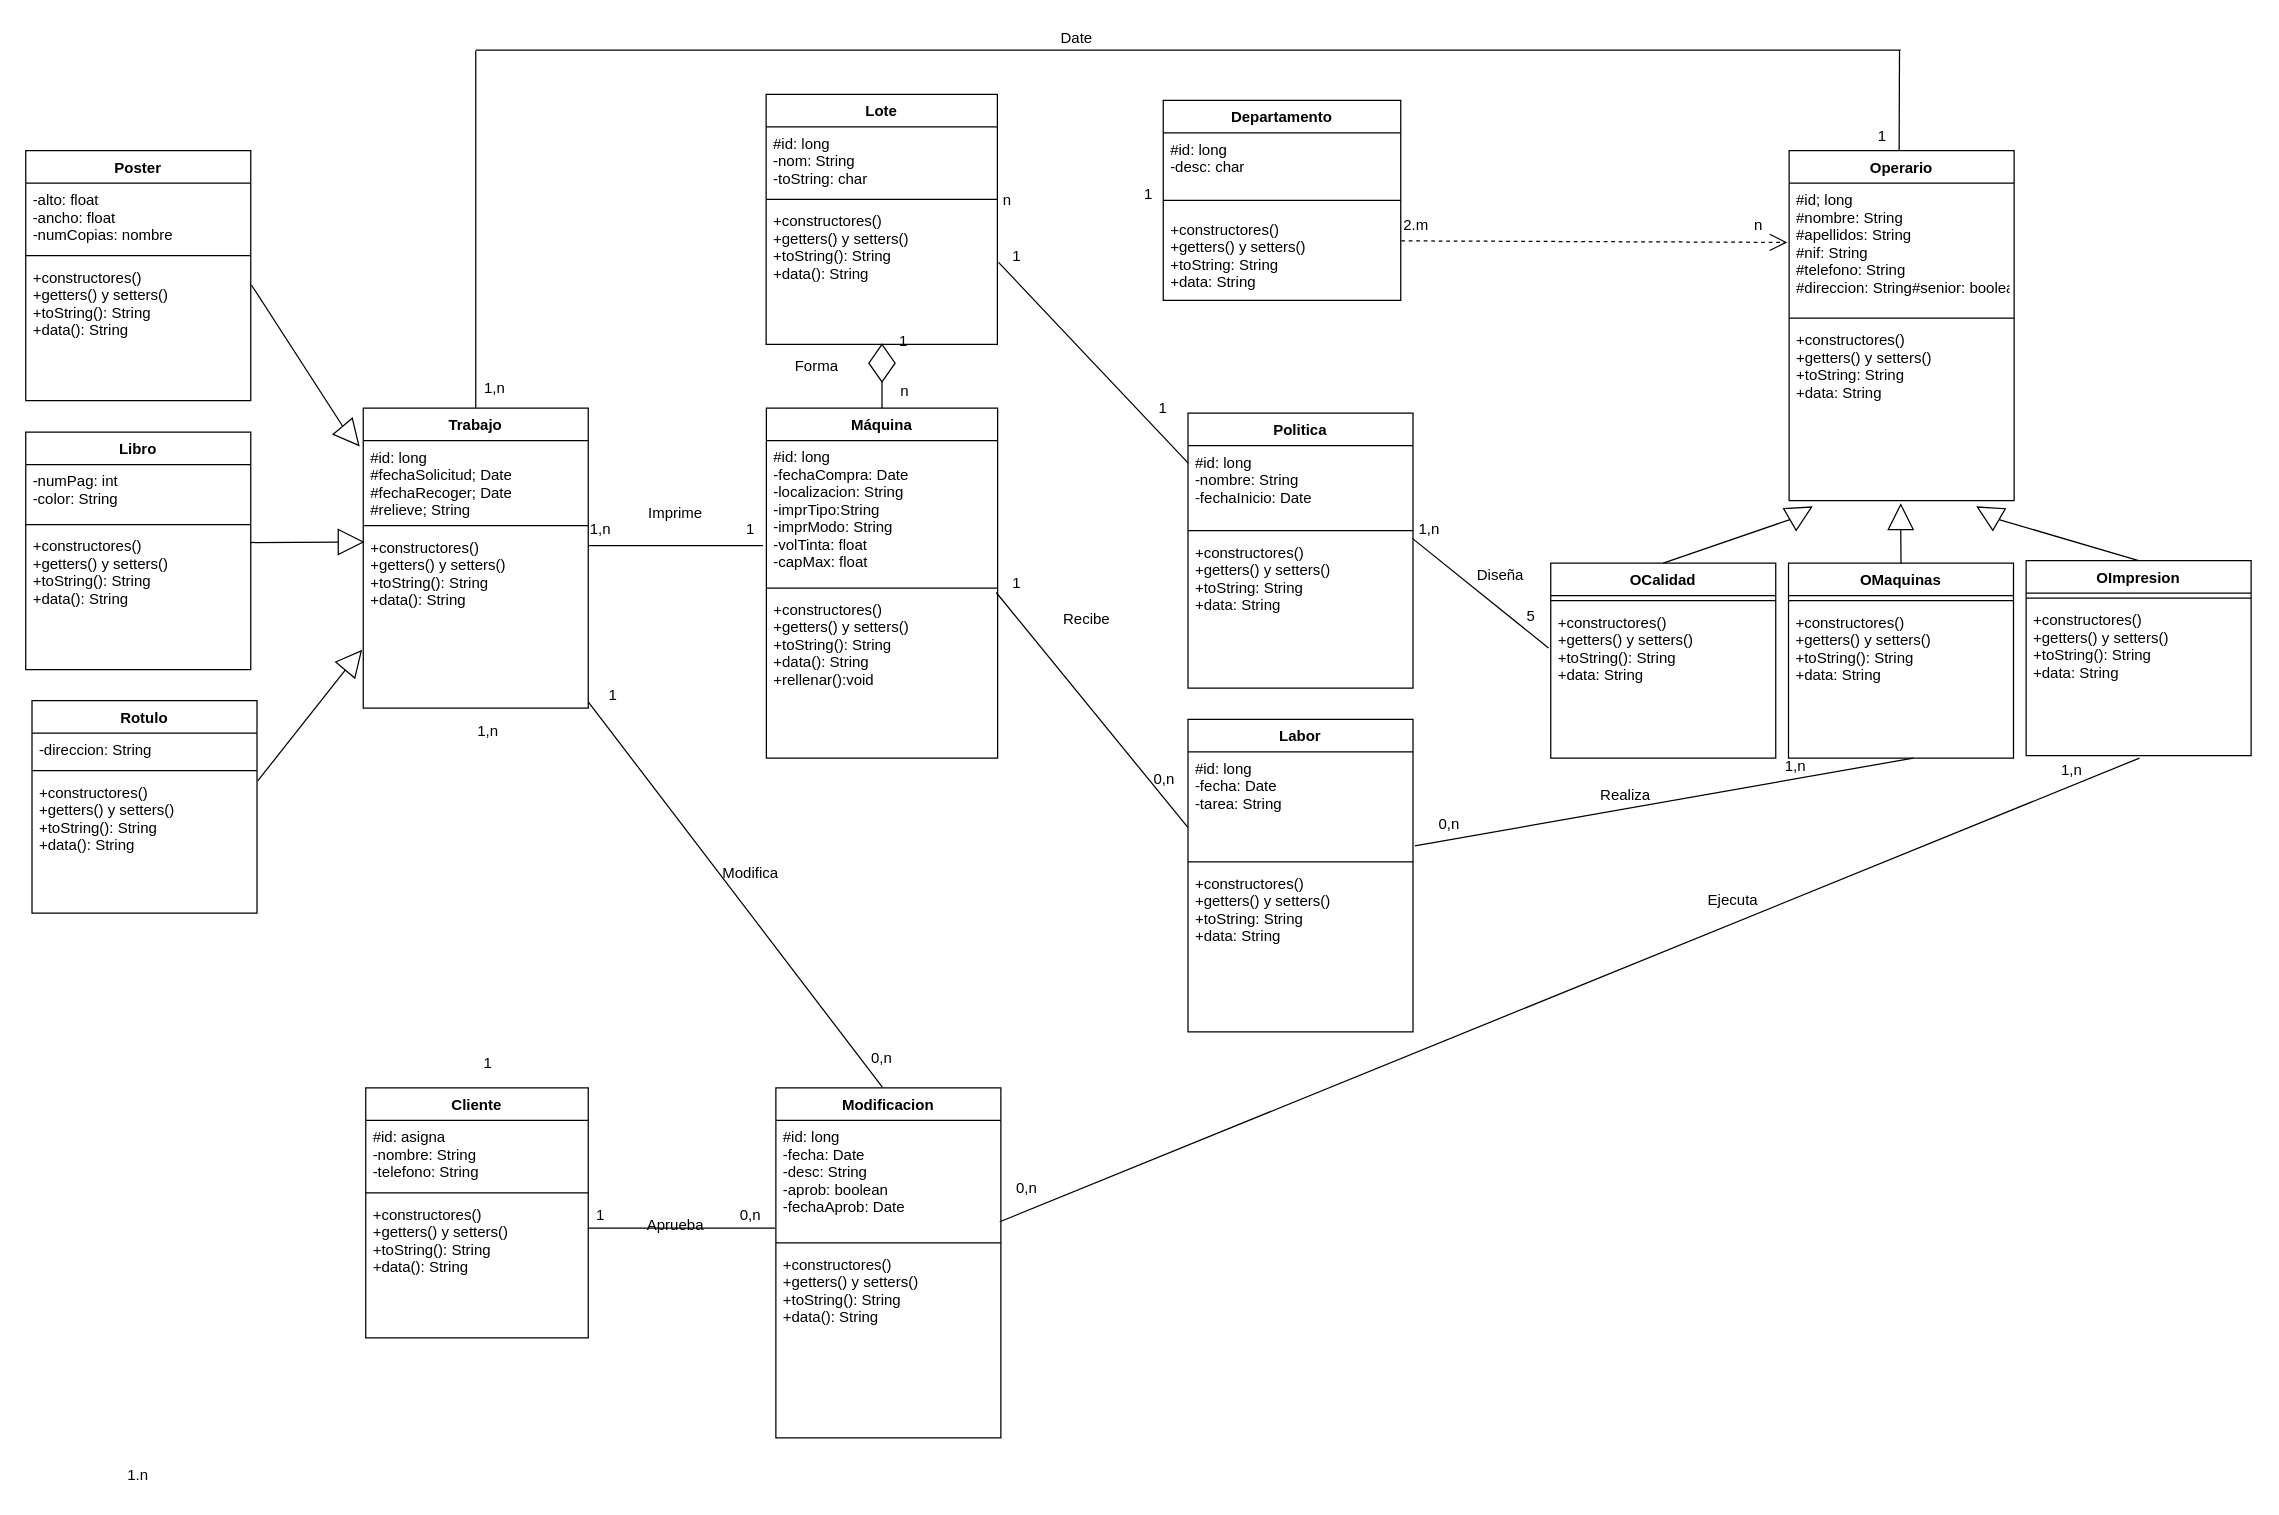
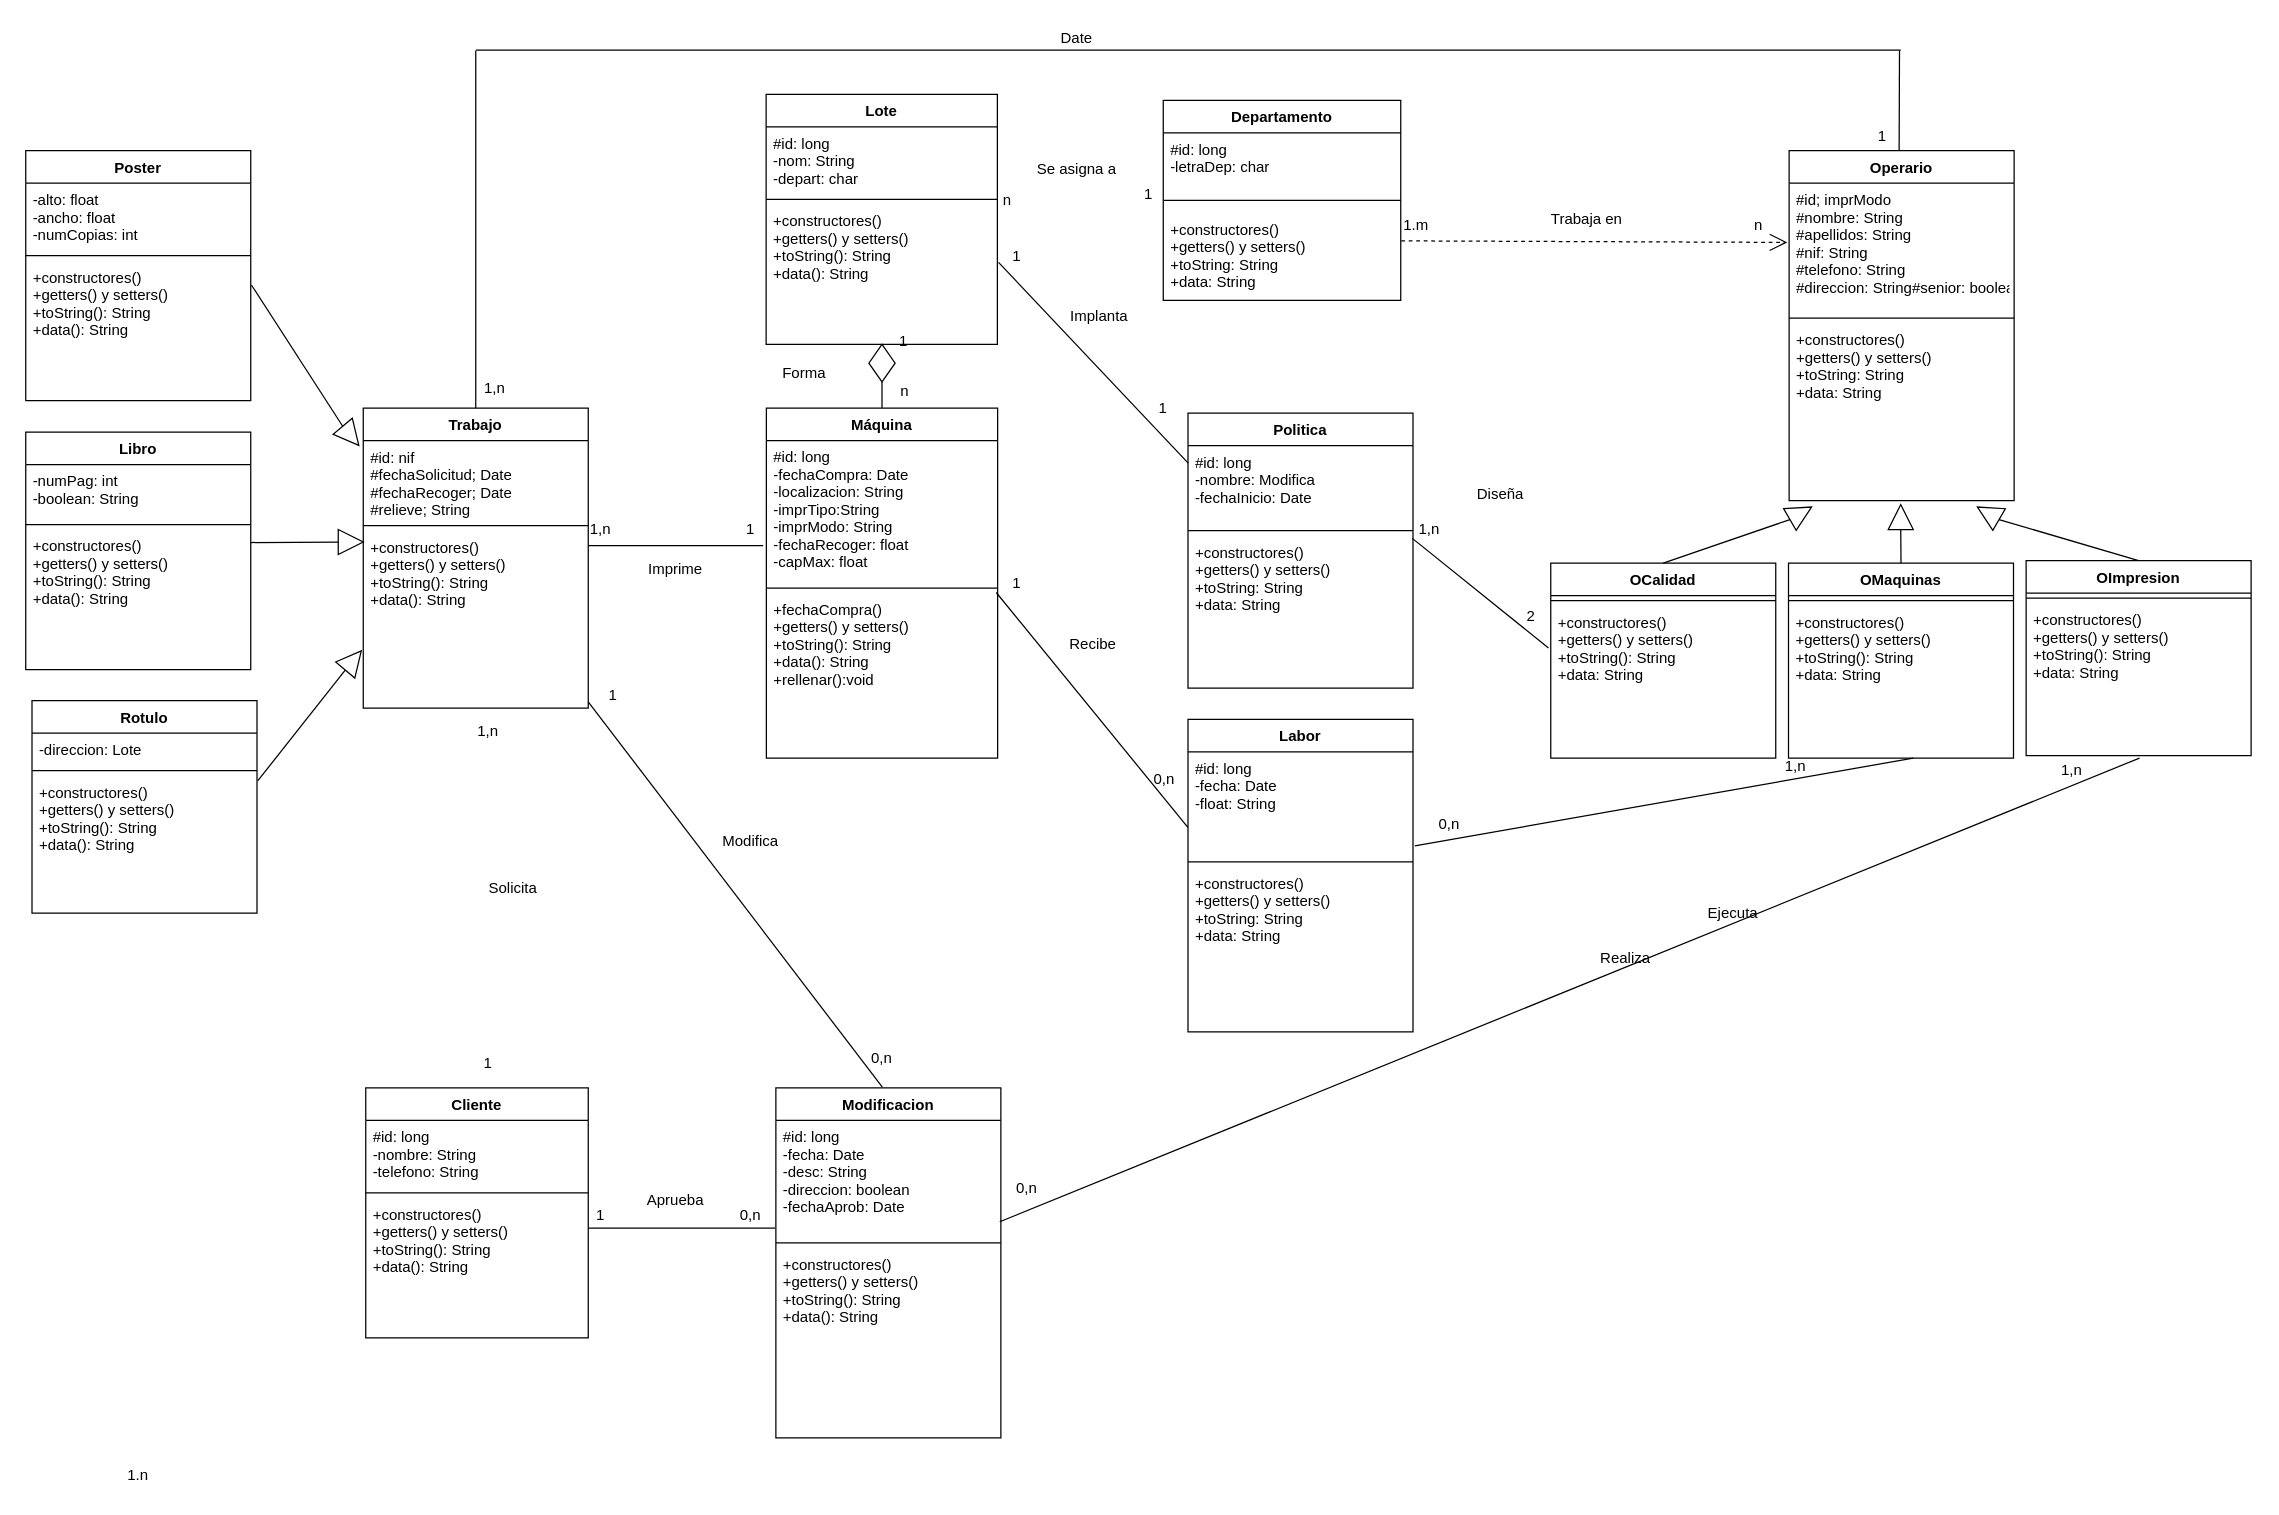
node "#id: long -nom: String -toString: char": label "#id: long -nom: String -toString: char" -> "#id: long -nom: String -depart: char"
node "#id: long -desc: char": label "#id: long -desc: char" -> "#id: long -letraDep: char"
node "Se asigna a": added
node "-alto: float -ancho: float -numCopias: nombre": label "-alto: float -ancho: float -numCopias: nombre" -> "-alto: float -ancho: float -numCopias: int"
node "#id; long #nombre: String #apellidos: String #nif: String #telefono: String #direccion: String#senior: boolean": label "#id; long #nombre: String #apellidos: String #nif: String #telefono: String #direccion: String#senior: boolean" -> "#id; imprModo #nombre: String #apellidos: String #nif: String #telefono: String #direccion: String#senior: boolean"
node "Trabaja en": added
node "2.m": label "2.m" -> "1.m"
node "Implanta": added
node "Forma": moved (816, 367) -> (804, 373)
node "#id: long -fechaCompra: Date -localizacion: String -imprTipo:String -imprModo: String -volTinta: float -capMax: float": label "#id: long -fechaCompra: Date -localizacion: String -imprTipo:String -imprModo: String -volTinta: float -capMax: float" -> "#id: long -fechaCompra: Date -localizacion: String -imprTipo:String -imprModo: String -fechaRecoger: float -capMax: float"
node "#id: long #fechaSolicitud; Date #fechaRecoger; Date #relieve; String": label "#id: long #fechaSolicitud; Date #fechaRecoger; Date #relieve; String" -> "#id: nif #fechaSolicitud; Date #fechaRecoger; Date #relieve; String"
node "#id: long -nombre: String -fechaInicio: Date": label "#id: long -nombre: String -fechaInicio: Date" -> "#id: long -nombre: Modifica -fechaInicio: Date"
node "-numPag: int -color: String": label "-numPag: int -color: String" -> "-numPag: int -boolean: String"
node "Imprime": moved (676, 513) -> (676, 569)
node "Diseña": moved (1501, 576) -> (1501, 494)
node "+constructores() +getters() y setters() +toString(): String +data(): String +rellenar():void": label "+constructores() +getters() y setters() +toString(): String +data(): String +rellenar():void" -> "+fechaCompra() +getters() y setters() +toString(): String +data(): String +rellenar():void"
node "Recibe": moved (1086, 619) -> (1093, 644)
node "5": label "5" -> "2"
node "-direccion: String": label "-direccion: String" -> "-direccion: Lote"
node "#id: long -fecha: Date -tarea: String": label "#id: long -fecha: Date -tarea: String" -> "#id: long -fecha: Date -float: String"
node "Realiza": moved (1626, 804) -> (1626, 967)
node "Modifica": moved (751, 873) -> (751, 842)
node "Solicita": added
node "Ejecuta": moved (1733, 901) -> (1733, 913)
node "#id: asigna -nombre: String -telefono: String": label "#id: asigna -nombre: String -telefono: String" -> "#id: long -nombre: String -telefono: String"
node "#id: long -fecha: Date -desc: String -aprob: boolean -fechaAprob: Date": label "#id: long -fecha: Date -desc: String -aprob: boolean -fechaAprob: Date" -> "#id: long -fecha: Date -desc: String -direccion: boolean -fechaAprob: Date"
node "Aprueba": moved (676, 1226) -> (676, 1201)
